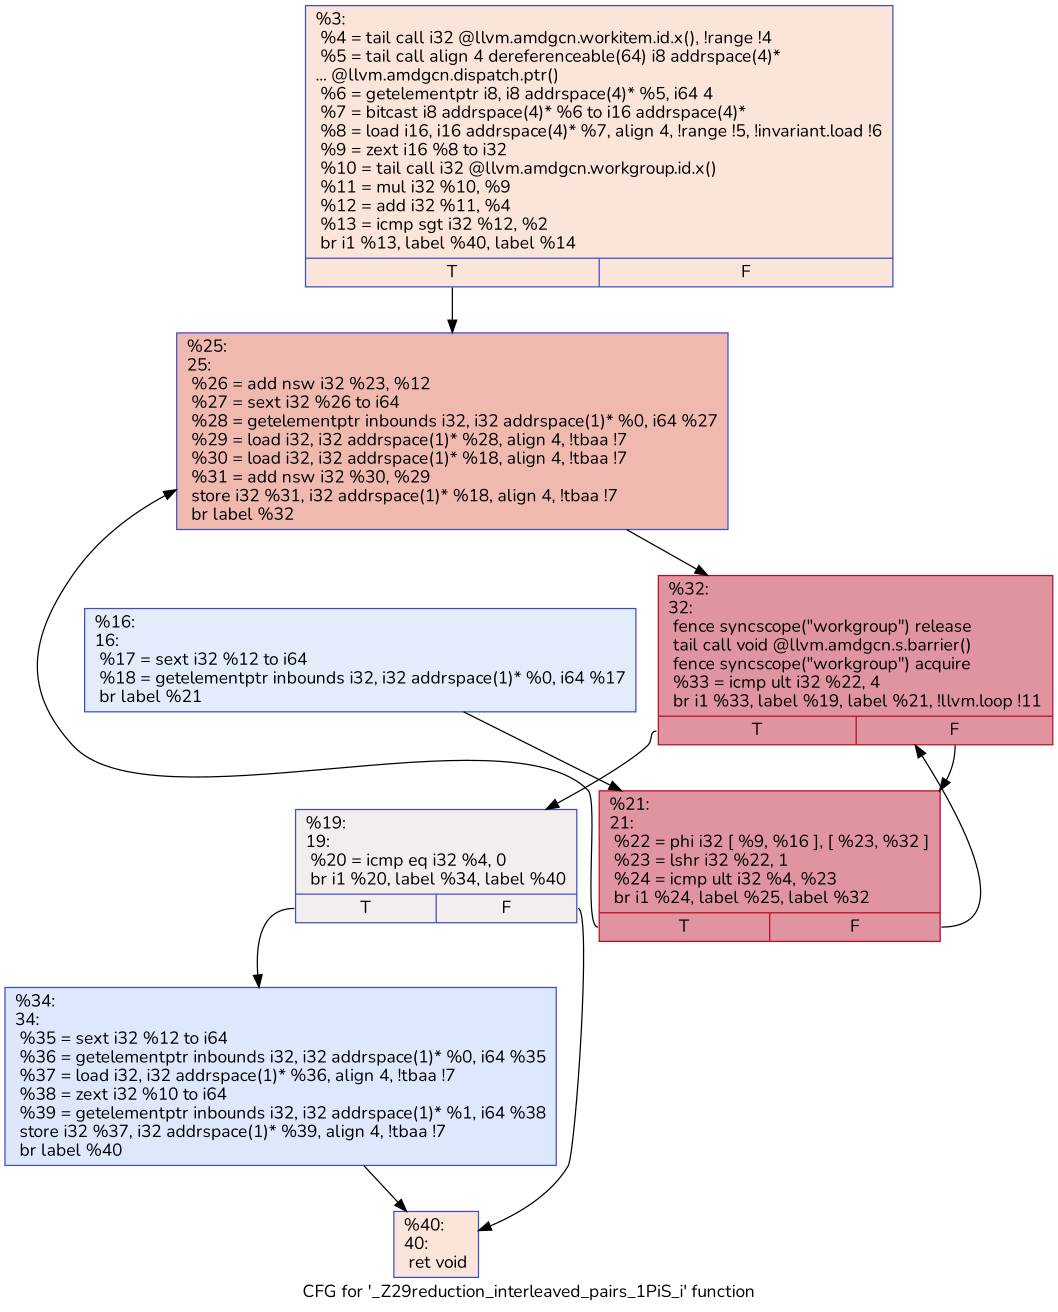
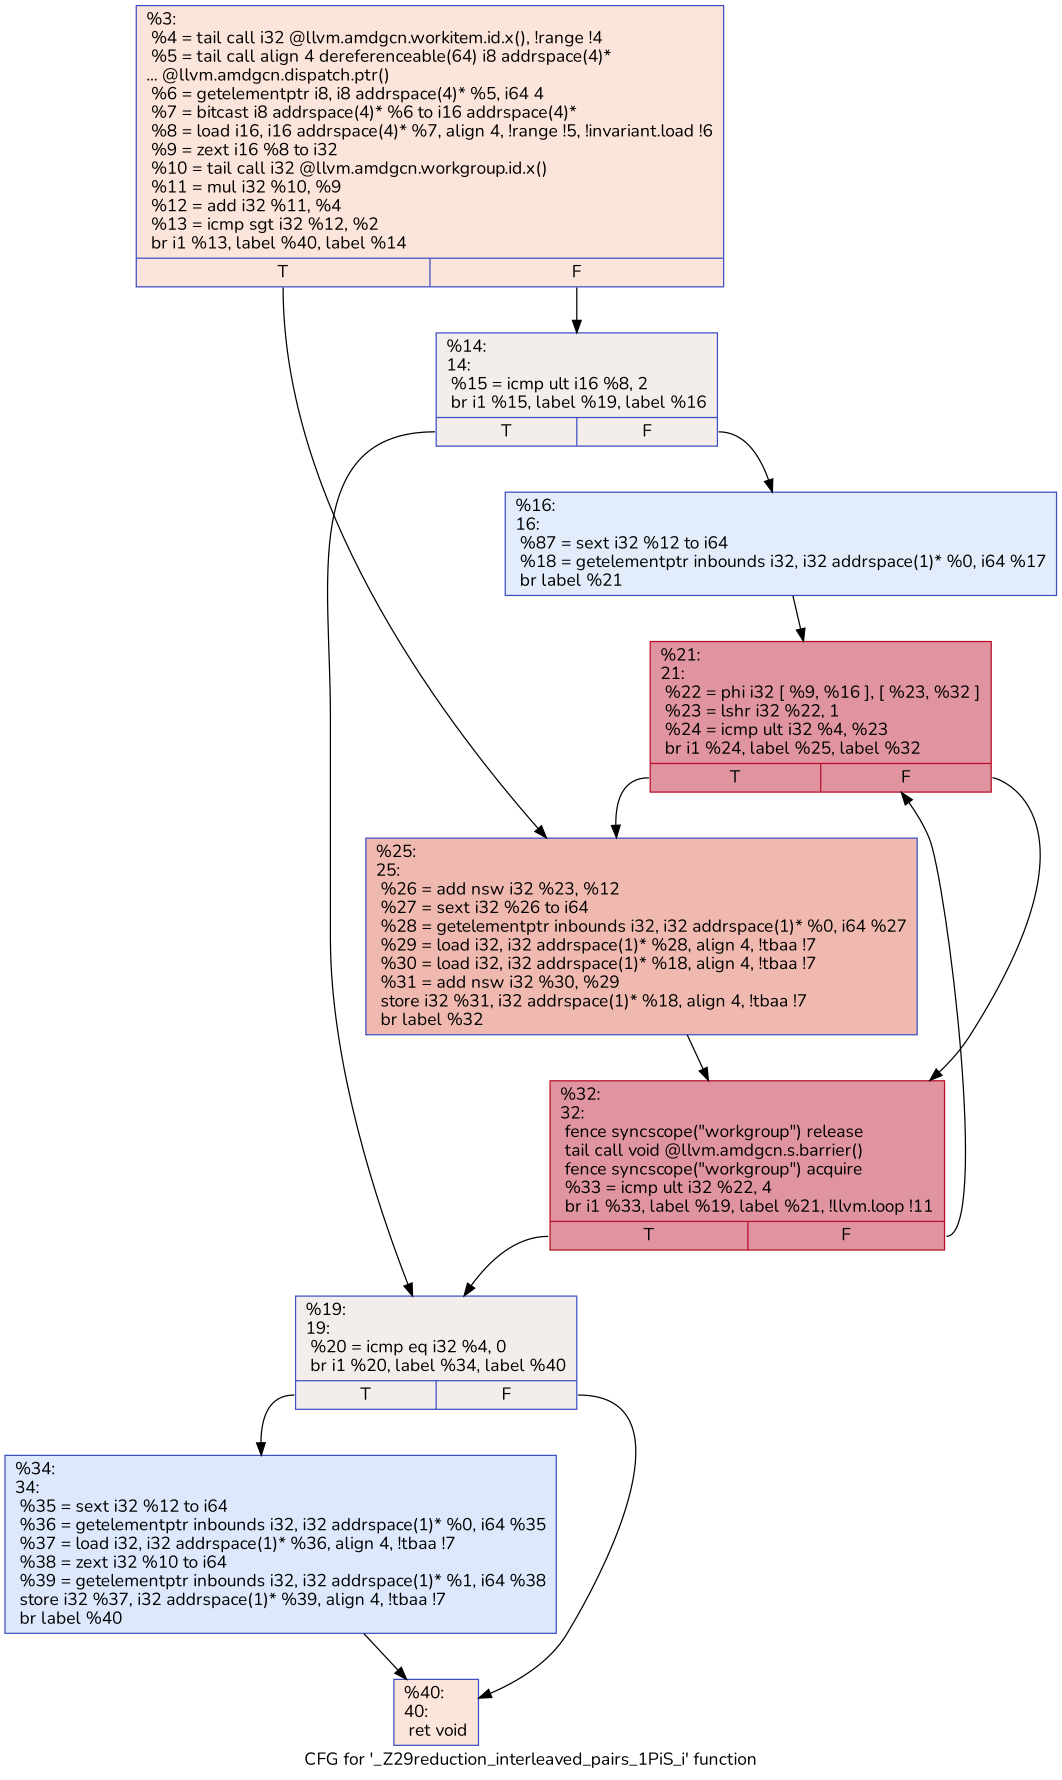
node "%14:": added
node "%16:": text "%17 = sext i32 %12 to i64" -> "%87 = sext i32 %12 to i64"
